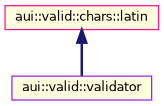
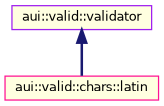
edge "aui::valid::validator" -> "aui::valid::chars::latin": reversed
